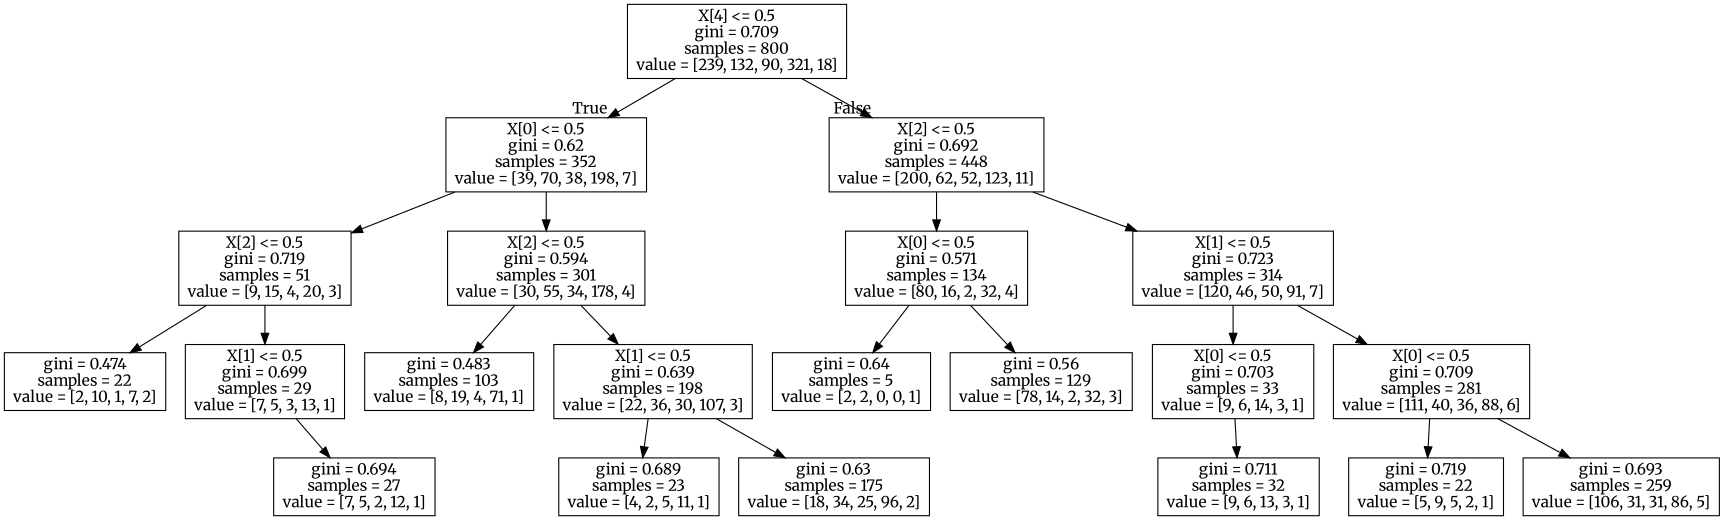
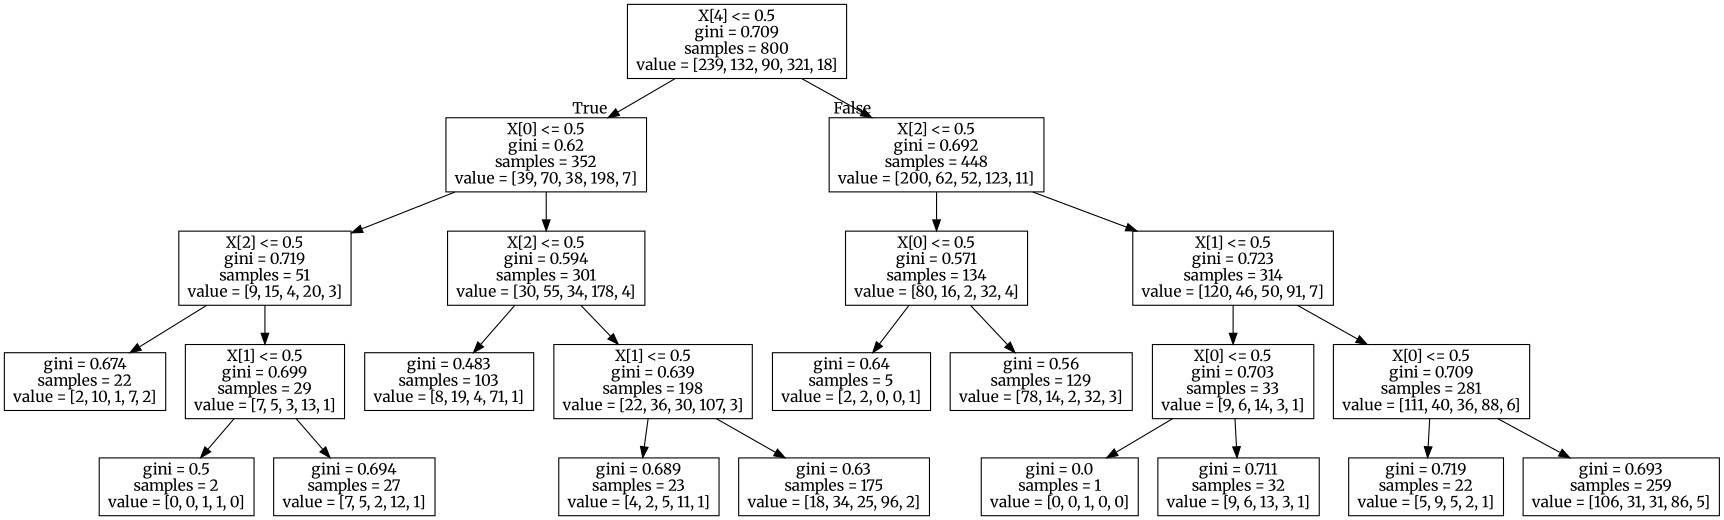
node "gini = 0.474 samples = 22 value = [2, 10, 1, 7, 2]": label "gini = 0.474 samples = 22 value = [2, 10, 1, 7, 2]" -> "gini = 0.674 samples = 22 value = [2, 10, 1, 7, 2]"
node "gini = 0.5 samples = 2 value = [0, 0, 1, 1, 0]": added
node "gini = 0.0 samples = 1 value = [0, 0, 1, 0, 0]": added
